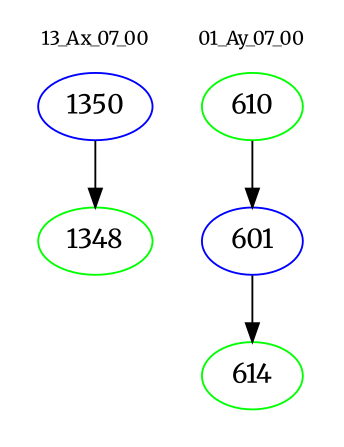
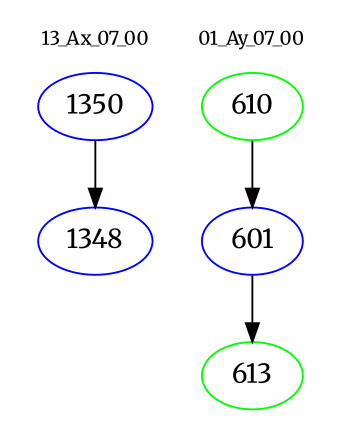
node "1348": color green -> blue
node "614": label "614" -> "613"
